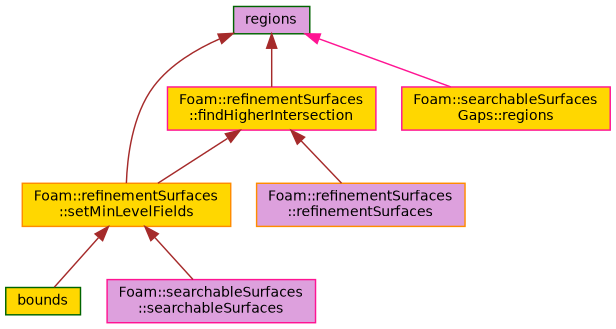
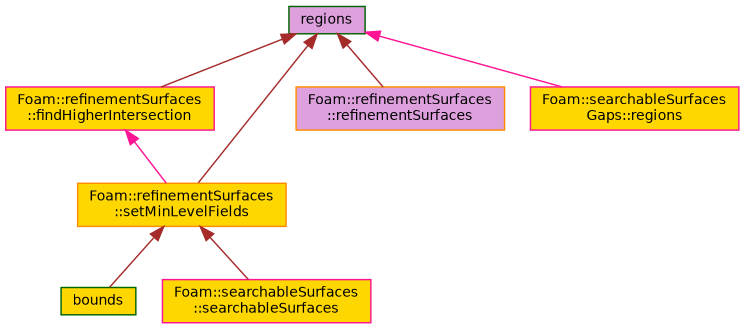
edge "Foam::refinementSurfaces ::setMinLevelFields" -> "Foam::refinementSurfaces ::findHigherIntersection": color brown -> deeppink
edge "Foam::refinementSurfaces ::refinementSurfaces" -> "Foam::refinementSurfaces ::findHigherIntersection": now "Foam::refinementSurfaces ::refinementSurfaces" -> "regions"
node "Foam::searchableSurfaces ::searchableSurfaces": fillcolor plum -> gold
